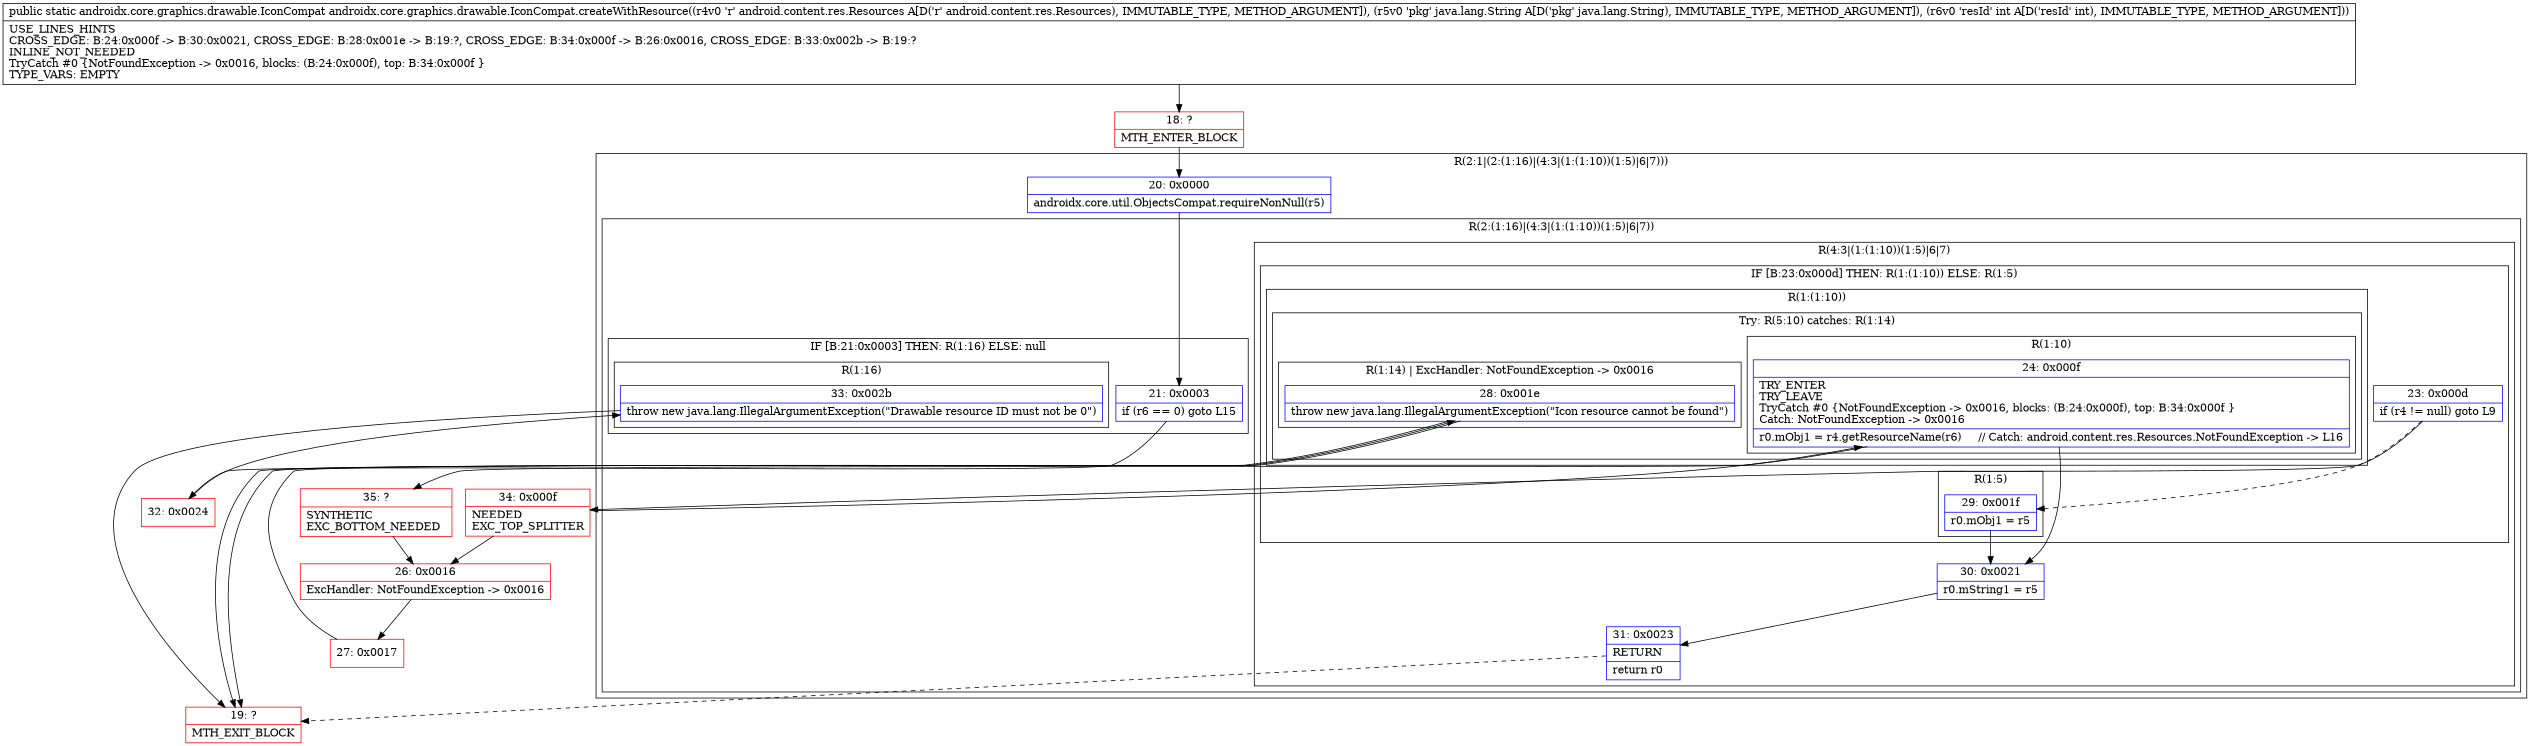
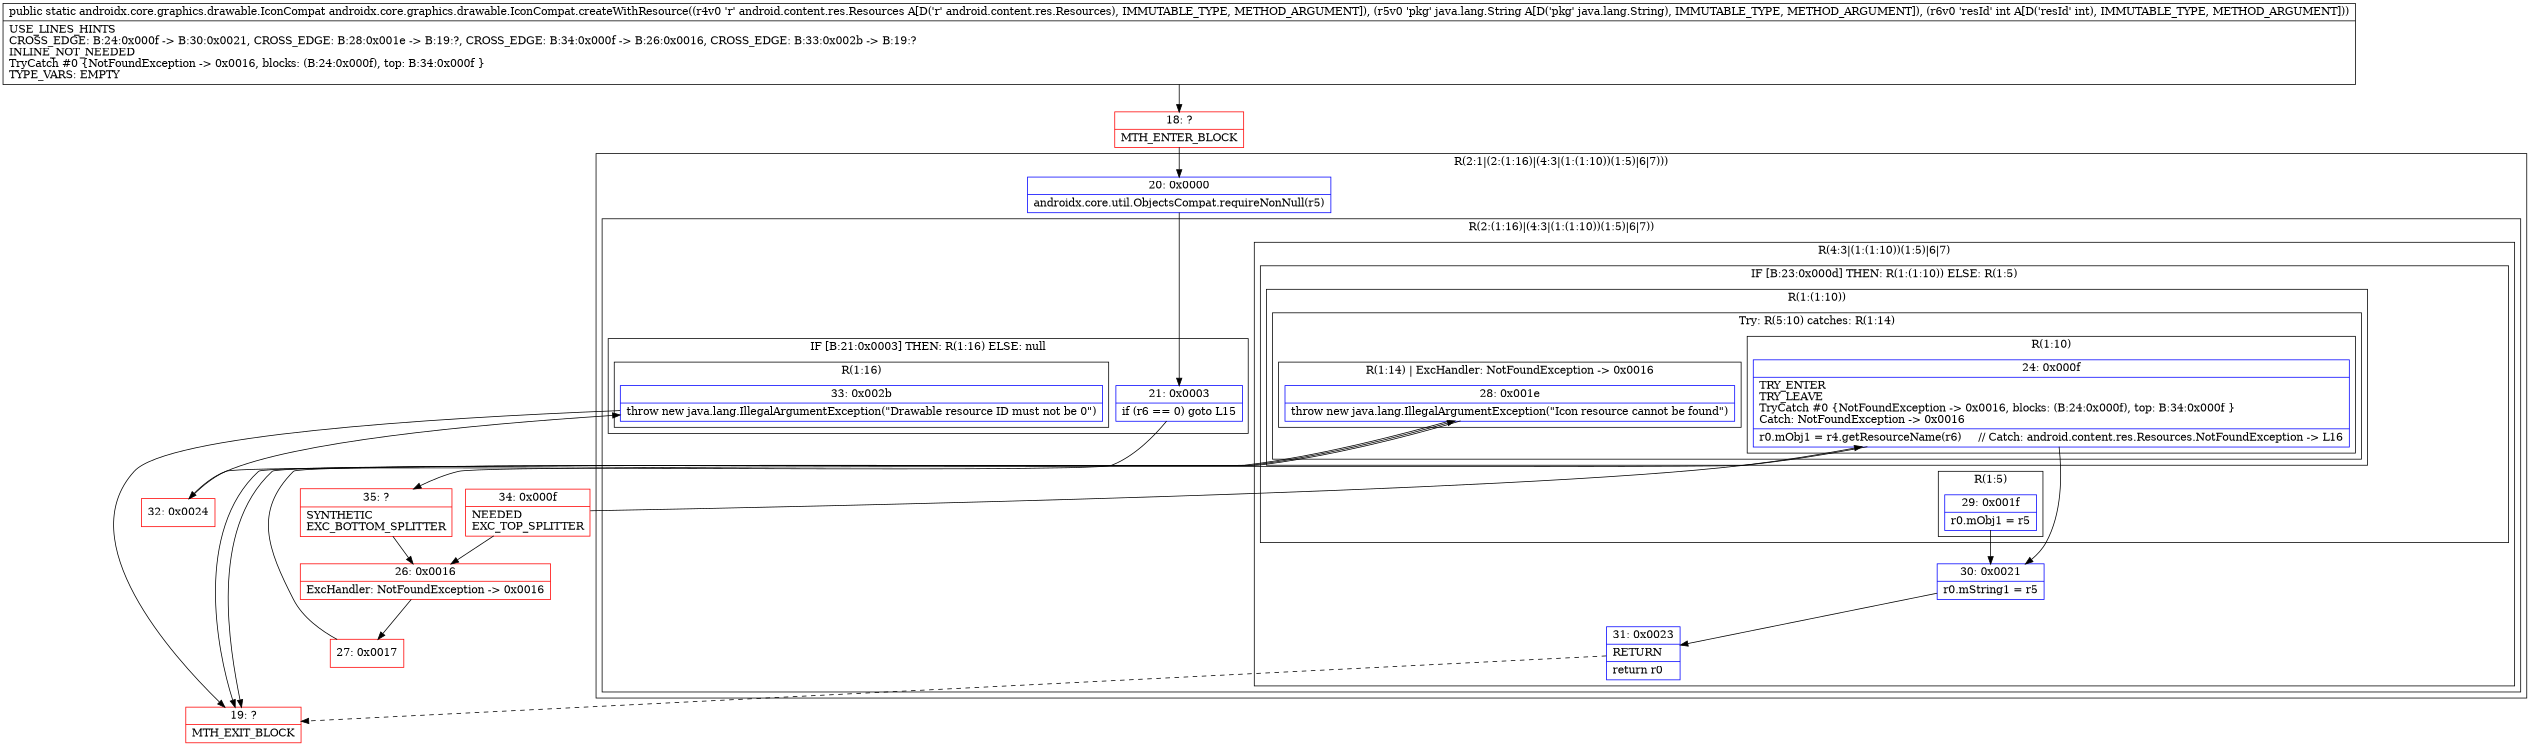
node "23: 0x000d": removed
node "35: ?": text "EXC_BOTTOM_NEEDED" -> "EXC_BOTTOM_SPLITTER"
